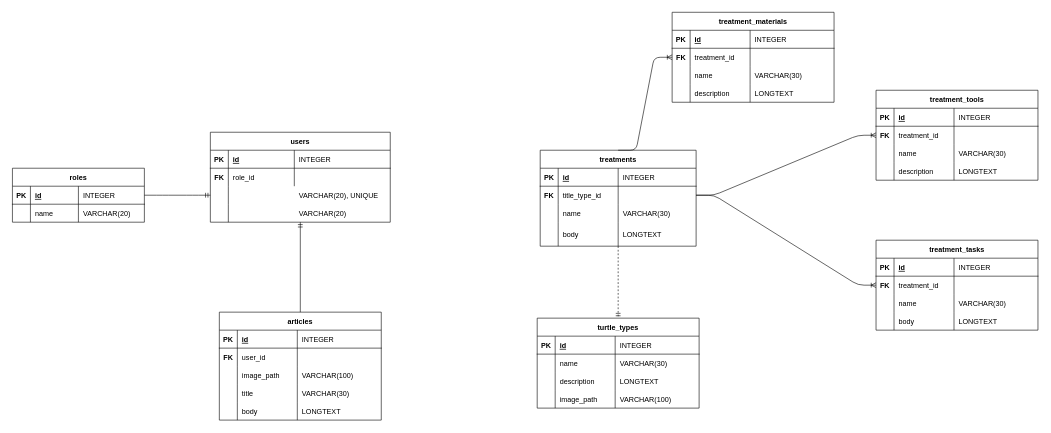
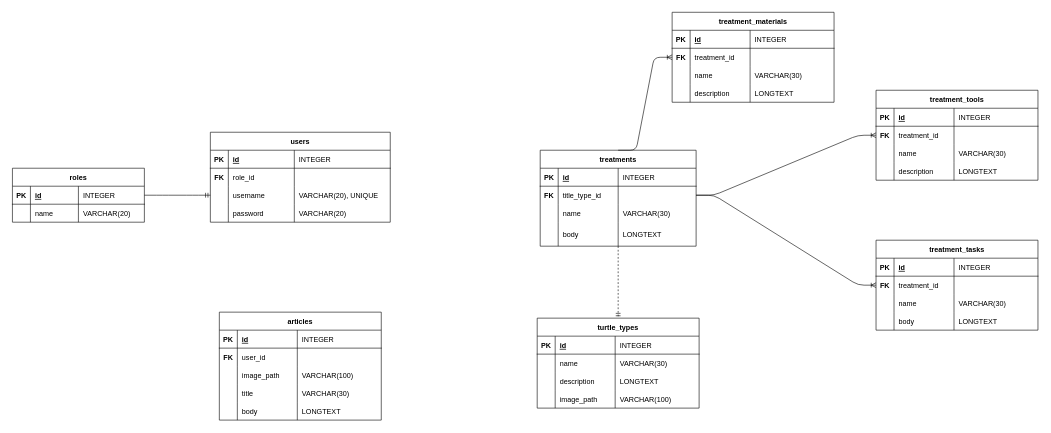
node "username": added
node "password": added
edge "articles" -> "users": removed
